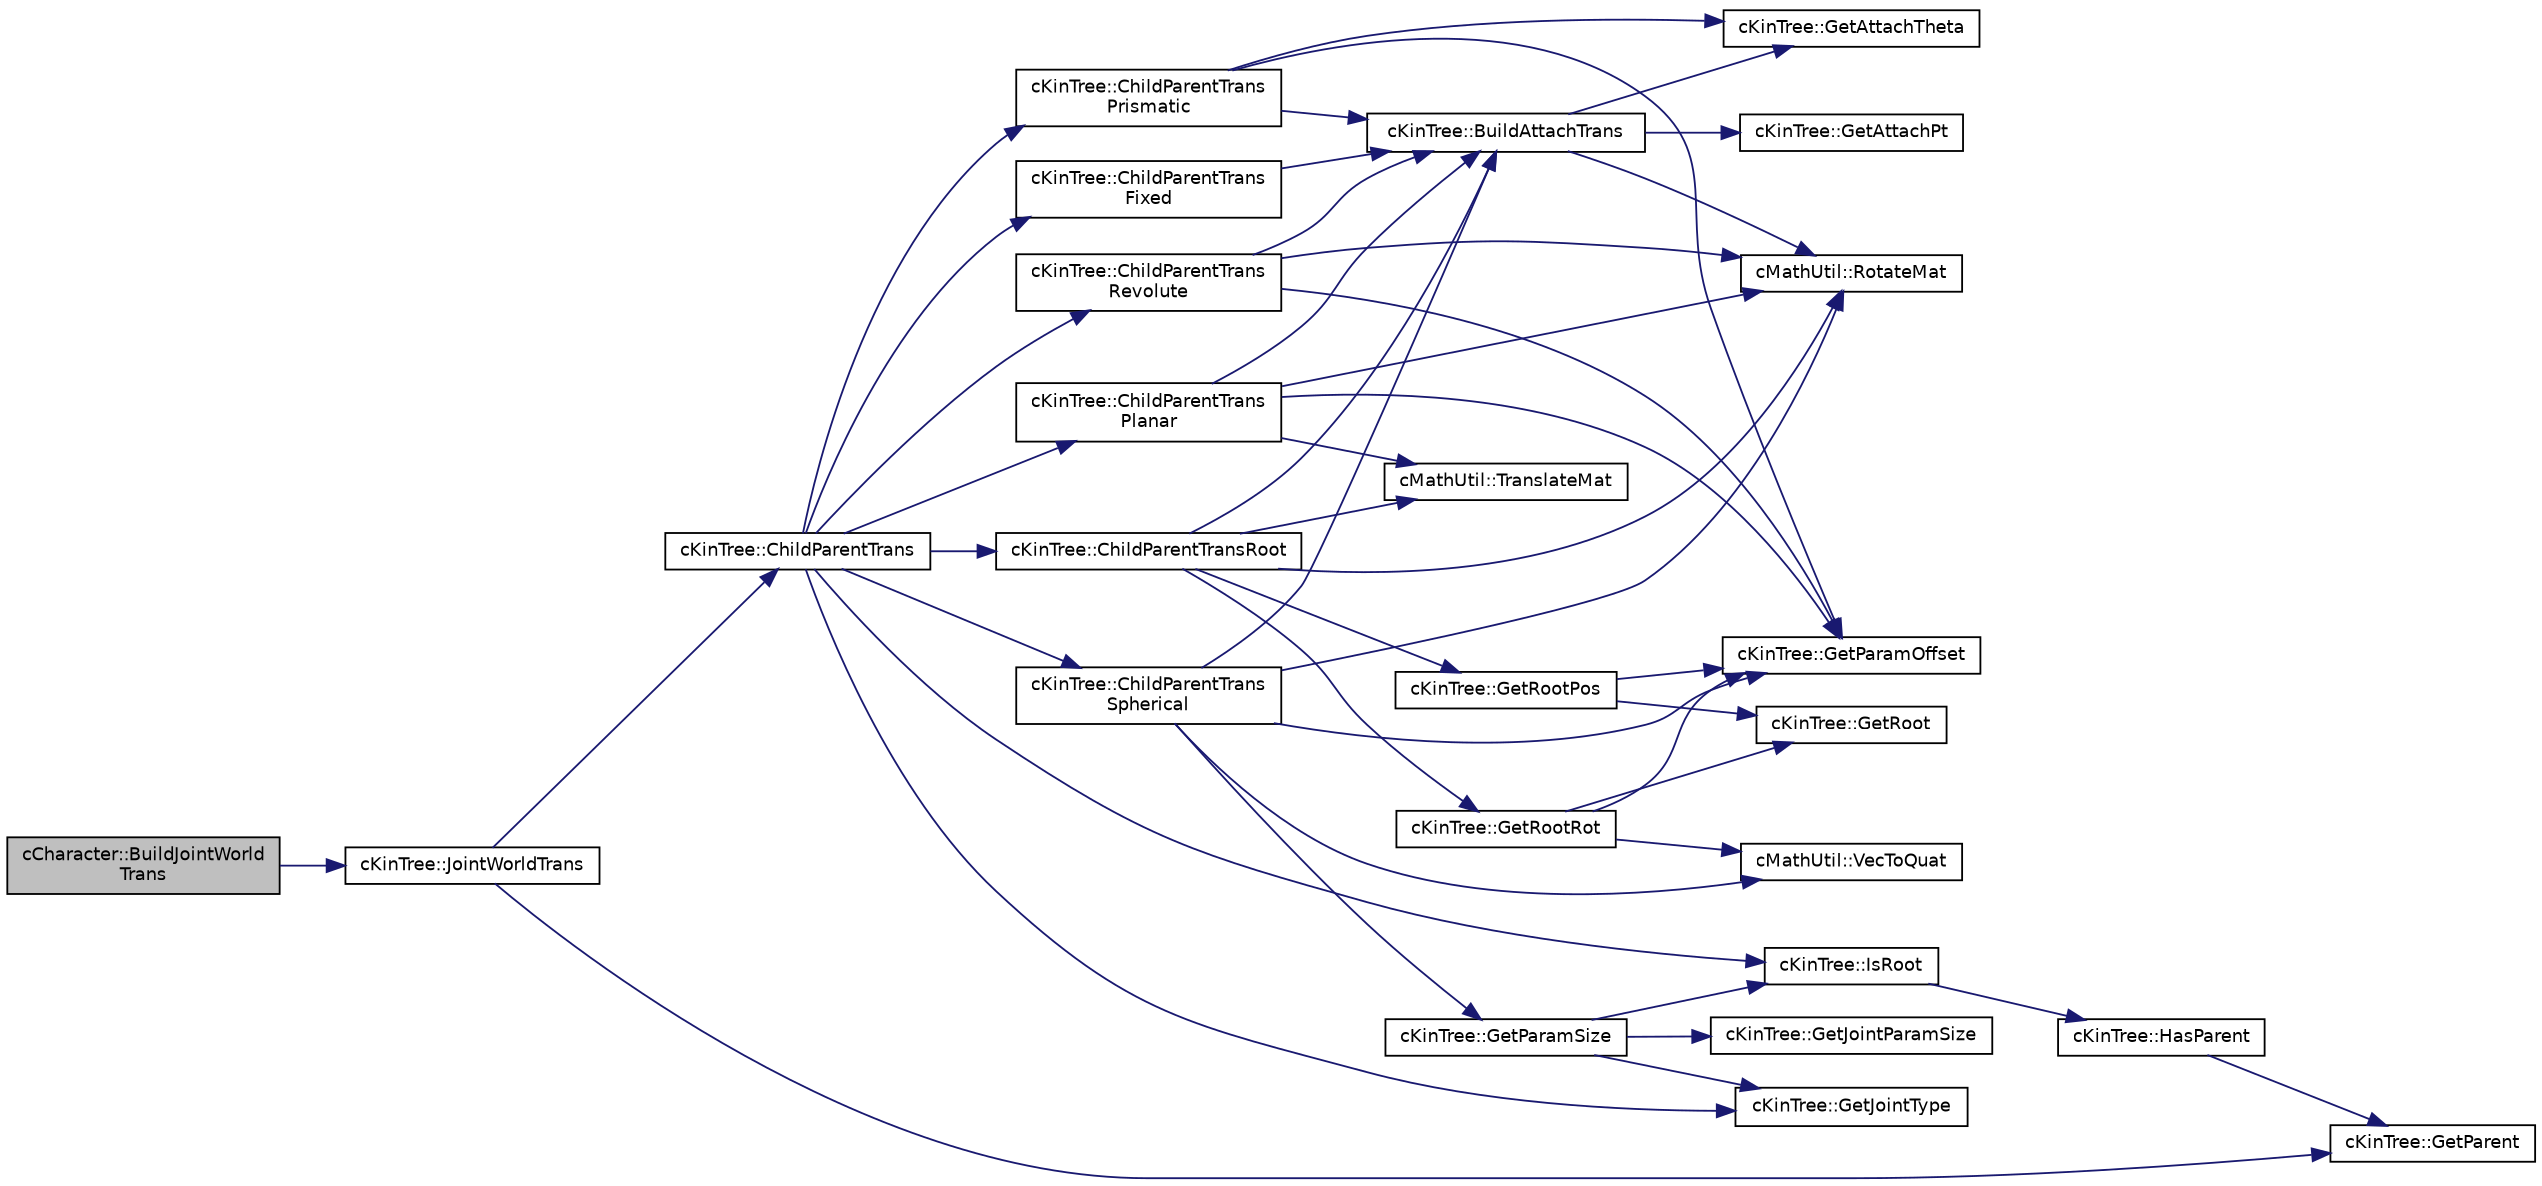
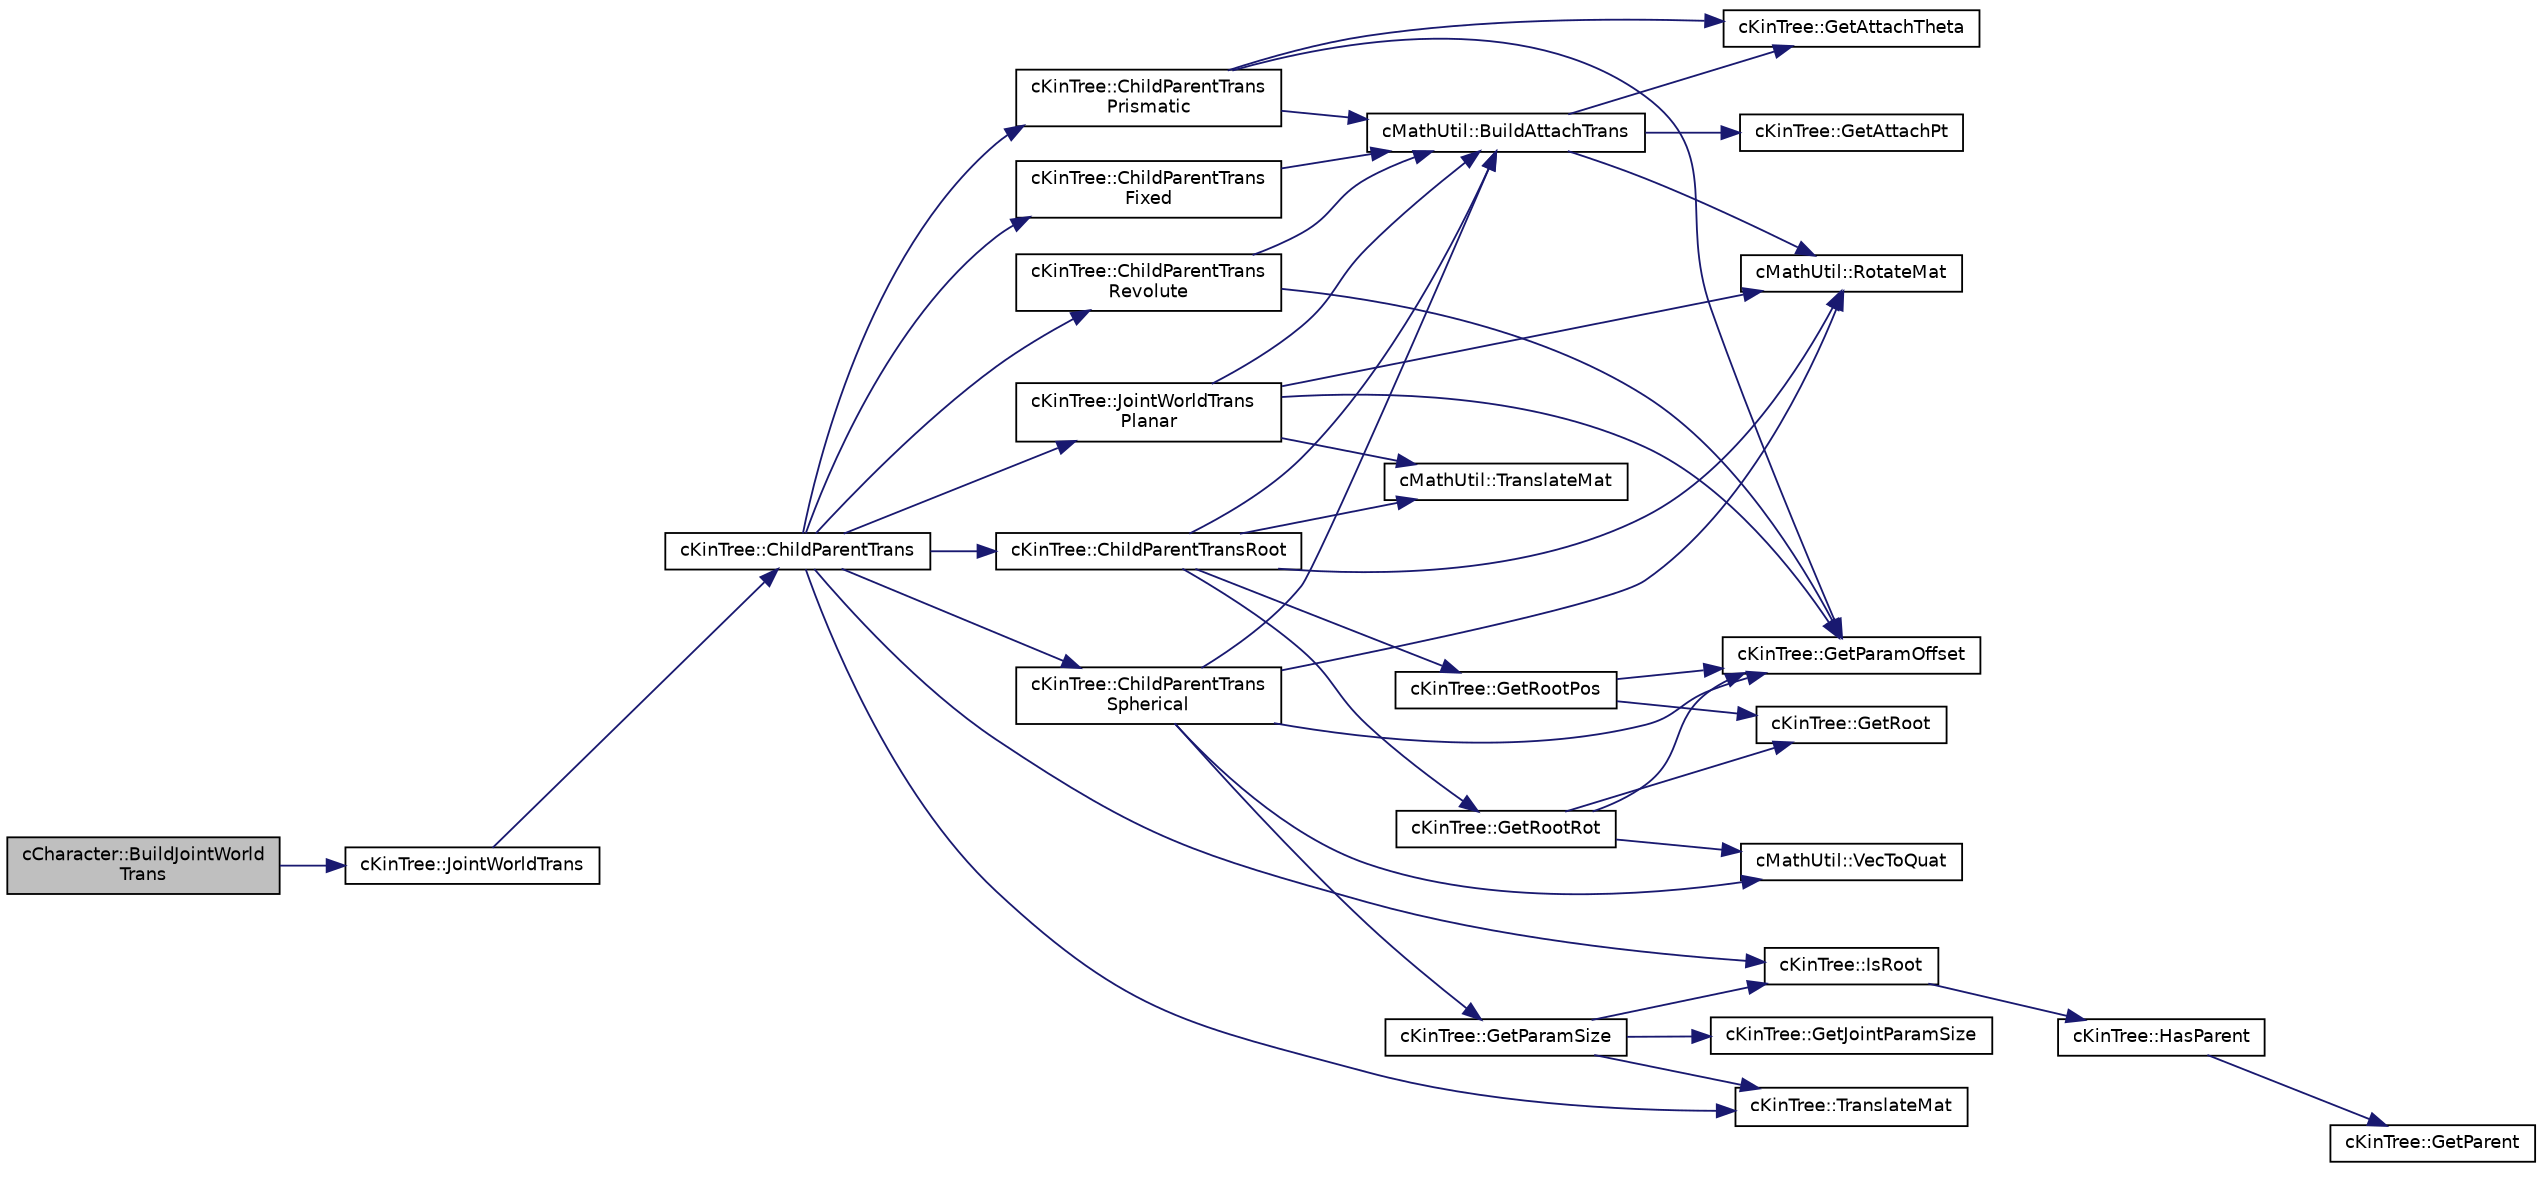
node "cKinTree::BuildAttachTrans": label "cKinTree::BuildAttachTrans" -> "cMathUtil::BuildAttachTrans"
edge "cKinTree::ChildParentTrans Revolute" -> "cMathUtil::RotateMat": removed
node "cKinTree::ChildParentTrans Planar": label "cKinTree::ChildParentTrans Planar" -> "cKinTree::JointWorldTrans Planar"
node "cKinTree::GetJointType": label "cKinTree::GetJointType" -> "cKinTree::TranslateMat"
edge "cKinTree::JointWorldTrans" -> "cKinTree::GetParent": removed
